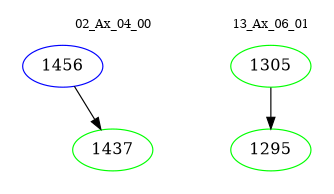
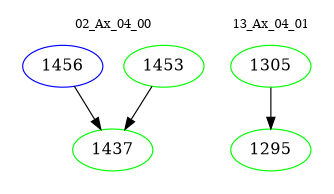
cluster "13_Ax_06_01": label "13_Ax_06_01" -> "13_Ax_04_01"
node "1453": added
